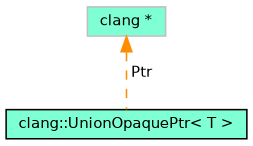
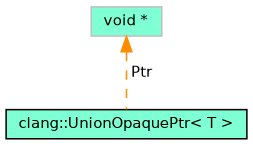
node "clang *": label "clang *" -> "void *"
